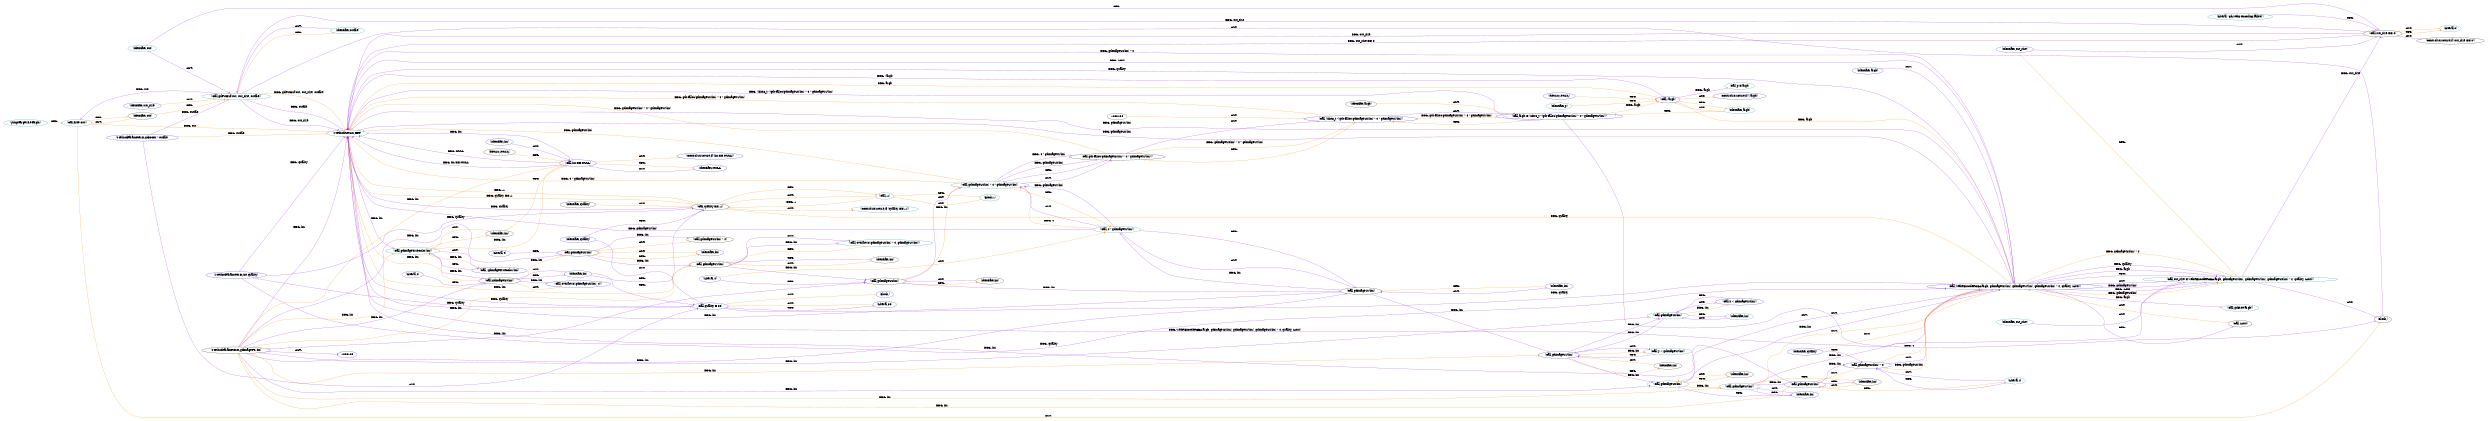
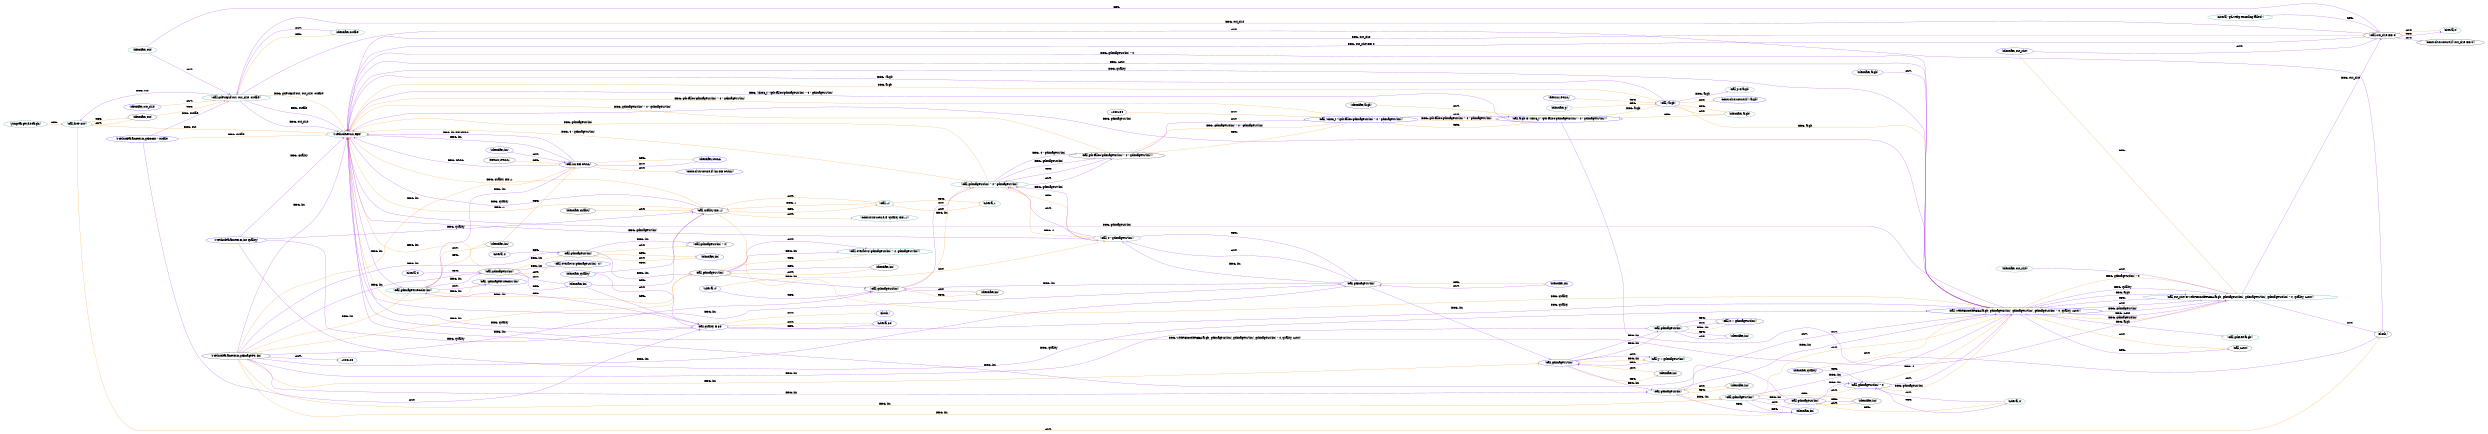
edge "(Call,out_size == 0)" -> "(Literal,0)": color darkorange -> purple
node "(Block,1)": label "(Block,1)" -> "(Literal,1)"
edge "(Call,im == NULL)" -> "(Call,gdImageTrueColor(im))": color darkorange -> purple
edge "(Call,!gdImageTrueColor(im))" -> "(Call,gdImageTrueColor(im))": now "(Call,quality = 80)" -> "(Call,gdImageTrueColor(im))"
